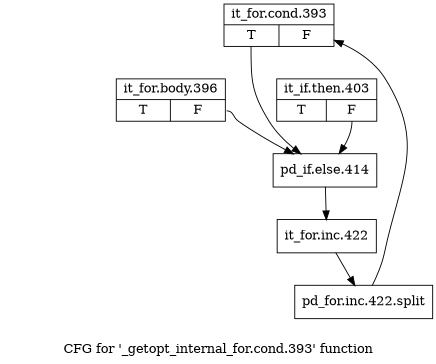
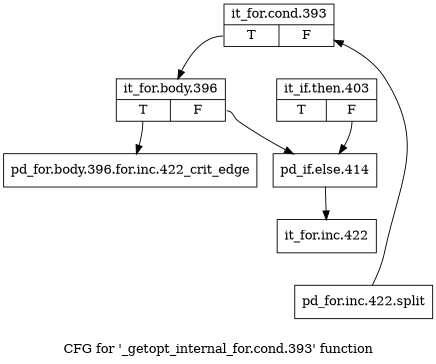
edge "it_for.cond.393" -> "pd_if.else.414": now "it_for.cond.393" -> "it_for.body.396"
node "pd_for.body.396.for.inc.422_crit_edge": added
edge "it_for.inc.422" -> "pd_for.inc.422.split": removed
